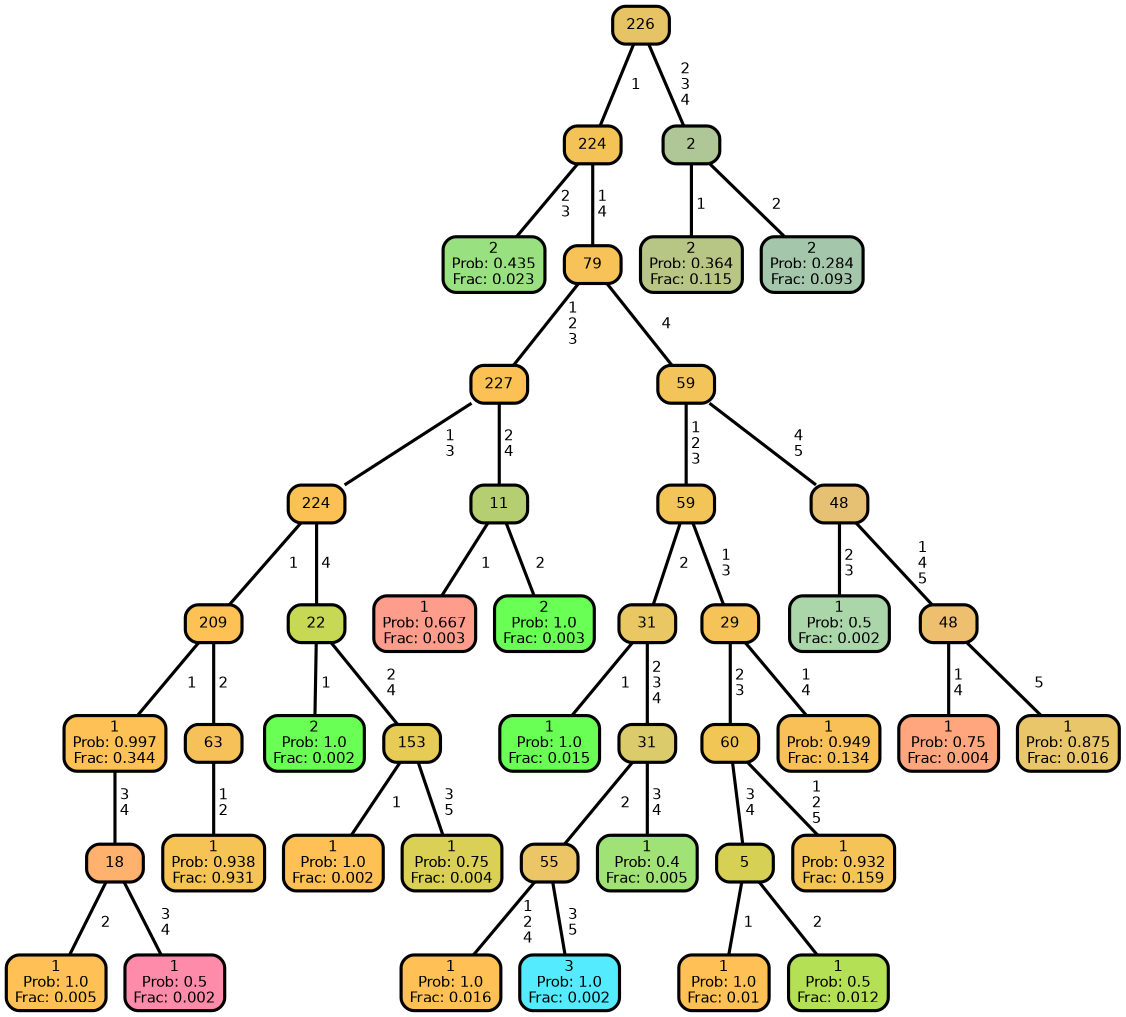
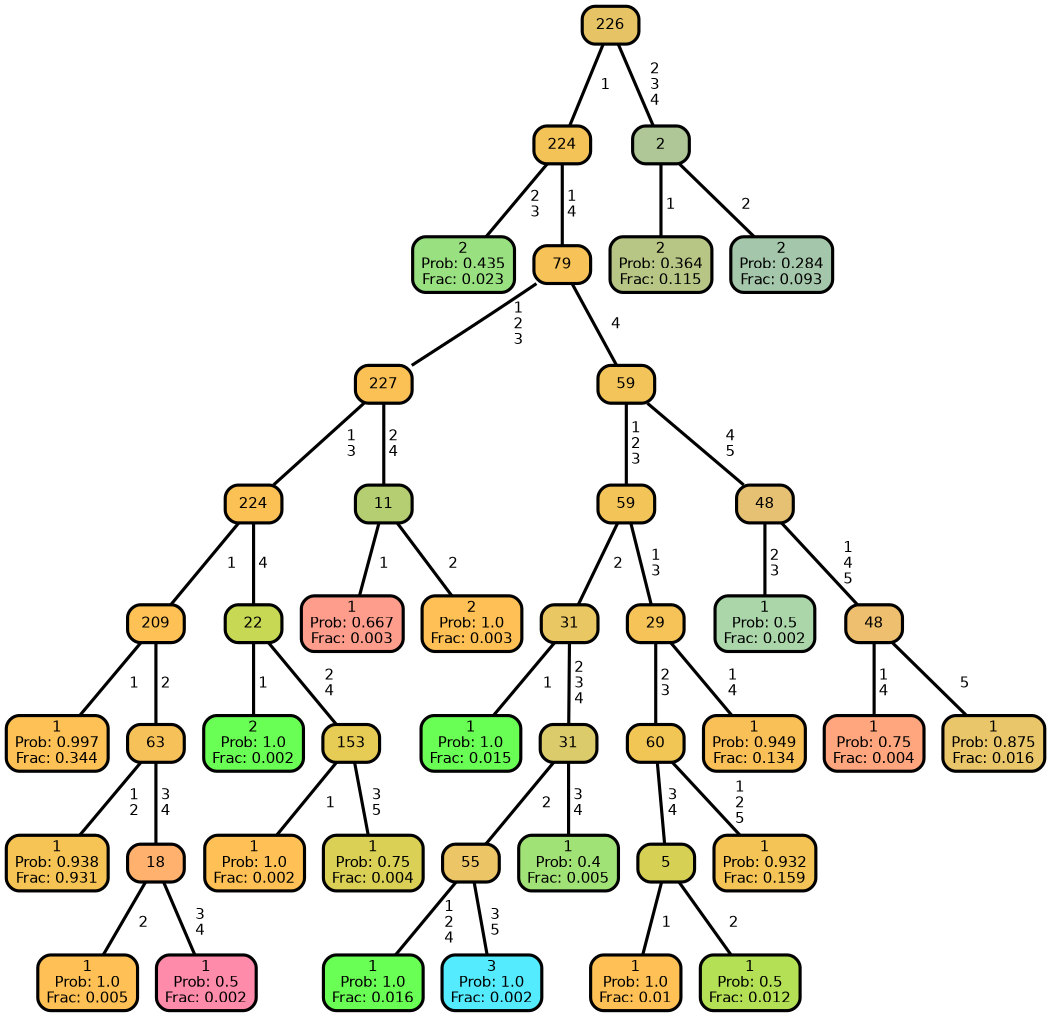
node "2 Prob: 1.0 Frac: 0.003": fillcolor #6aff55 -> #ffc155
edge "1 Prob: 0.997 Frac: 0.344" -- "18": now "63" -- "18"
node "1 Prob: 1.0 Frac: 0.016": fillcolor #ffc155 -> #6aff55
